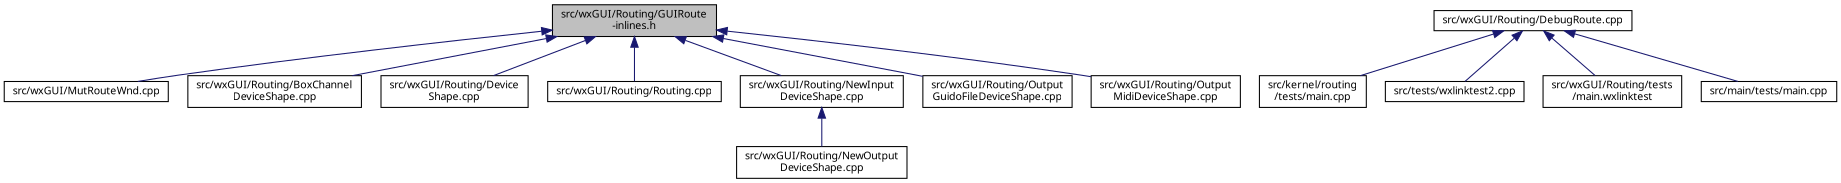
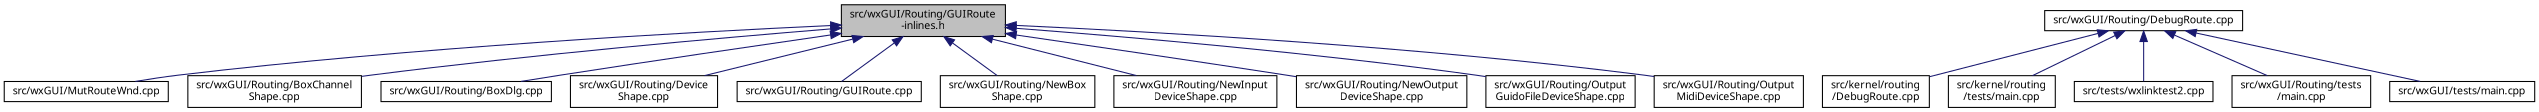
node "src/wxGUI/Routing/BoxChannel DeviceShape.cpp": label "src/wxGUI/Routing/BoxChannel DeviceShape.cpp" -> "src/wxGUI/Routing/BoxChannel Shape.cpp"
node "src/wxGUI/Routing/BoxDlg.cpp": added
node "src/wxGUI/Routing/Routing.cpp": label "src/wxGUI/Routing/Routing.cpp" -> "src/wxGUI/Routing/GUIRoute.cpp"
node "src/wxGUI/Routing/NewBox Shape.cpp": added
node "src/wxGUI/Routing/tests /main.wxlinktest": label "src/wxGUI/Routing/tests /main.wxlinktest" -> "src/wxGUI/Routing/tests /main.cpp"
node "src/main/tests/main.cpp": label "src/main/tests/main.cpp" -> "src/wxGUI/tests/main.cpp"
node "src/kernel/routing /DebugRoute.cpp": added
edge "src/wxGUI/Routing/NewOutput DeviceShape.cpp" -> "src/wxGUI/Routing/NewInput DeviceShape.cpp": now "src/wxGUI/Routing/NewOutput DeviceShape.cpp" -> "src/wxGUI/Routing/GUIRoute -inlines.h"
